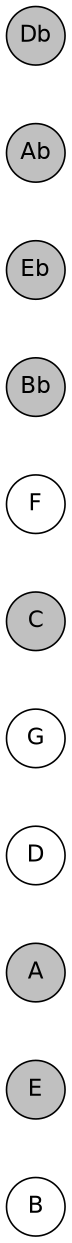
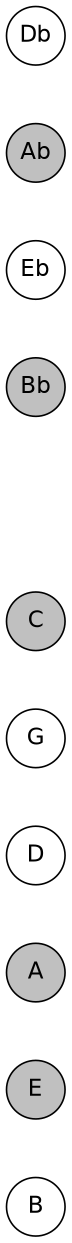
node "Db": fillcolor gray -> white
node "Eb": fillcolor gray -> white
node "F": removed
